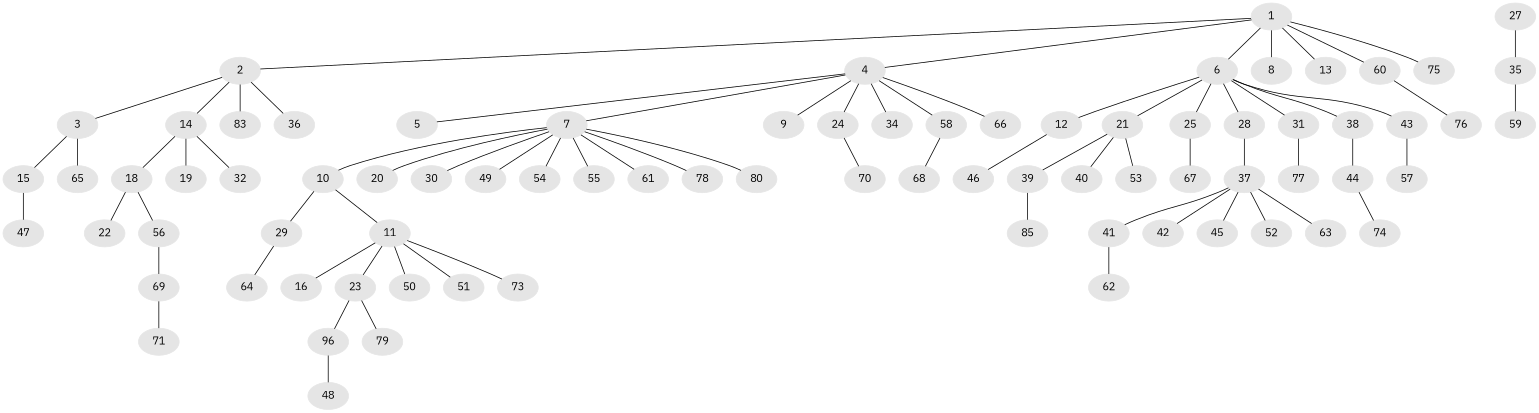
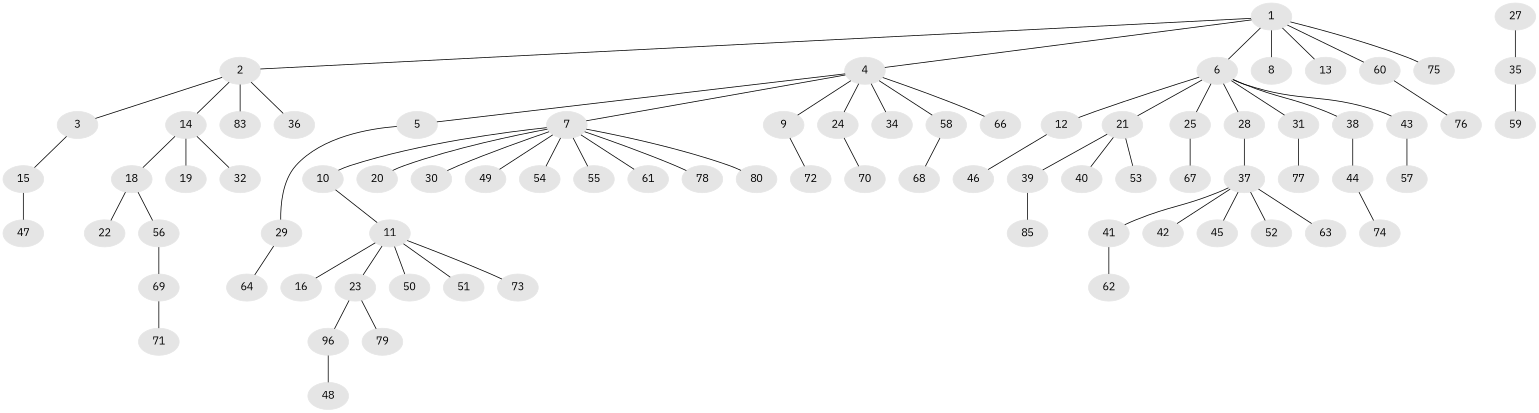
node "65": removed
node "72": added
edge "10" -- "29": now "5" -- "29"
